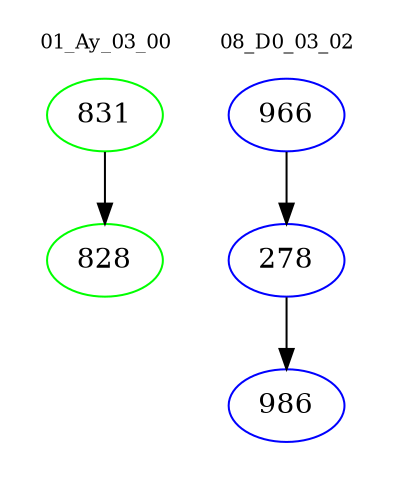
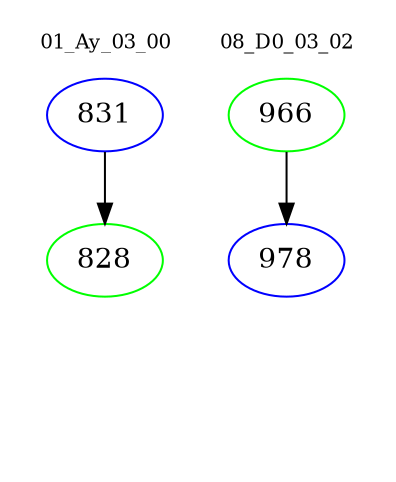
node "831": color green -> blue
node "966": color blue -> green
node "278": label "278" -> "978"
node "986": removed
